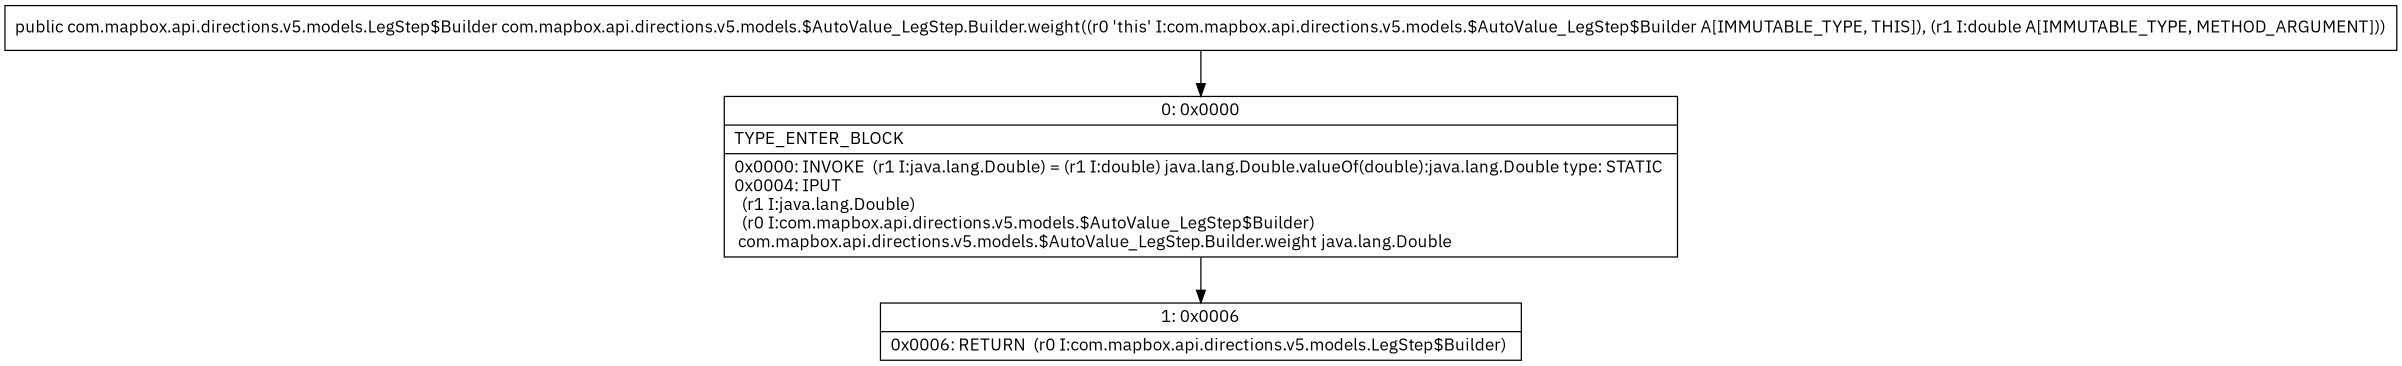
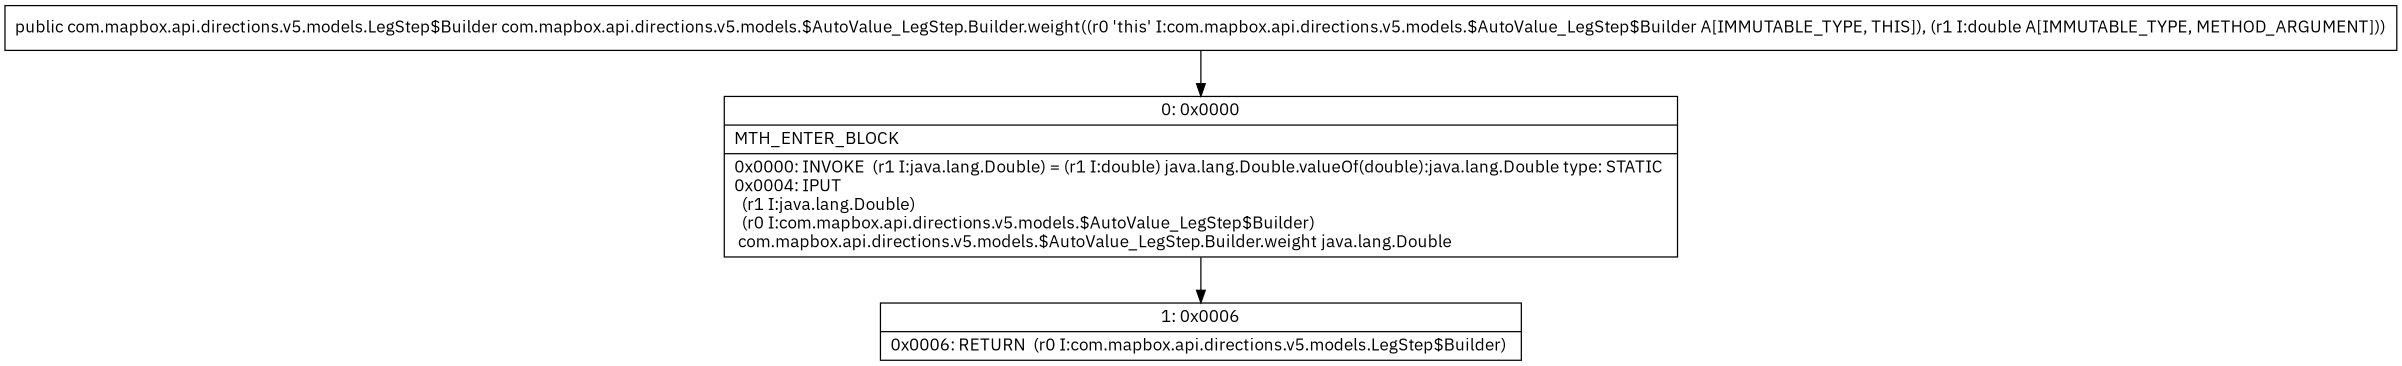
node "0: 0x0000": text "TYPE_ENTER_BLOCK" -> "MTH_ENTER_BLOCK"
